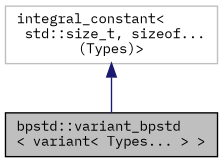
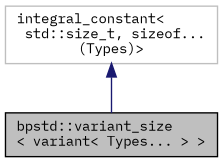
node "bpstd::variant_bpstd < variant< Types... > >": label "bpstd::variant_bpstd < variant< Types... > >" -> "bpstd::variant_size < variant< Types... > >"
